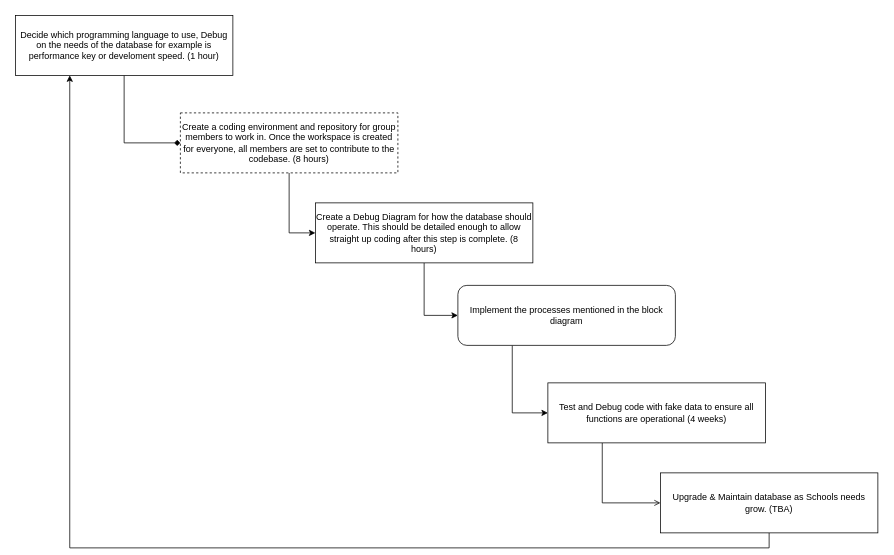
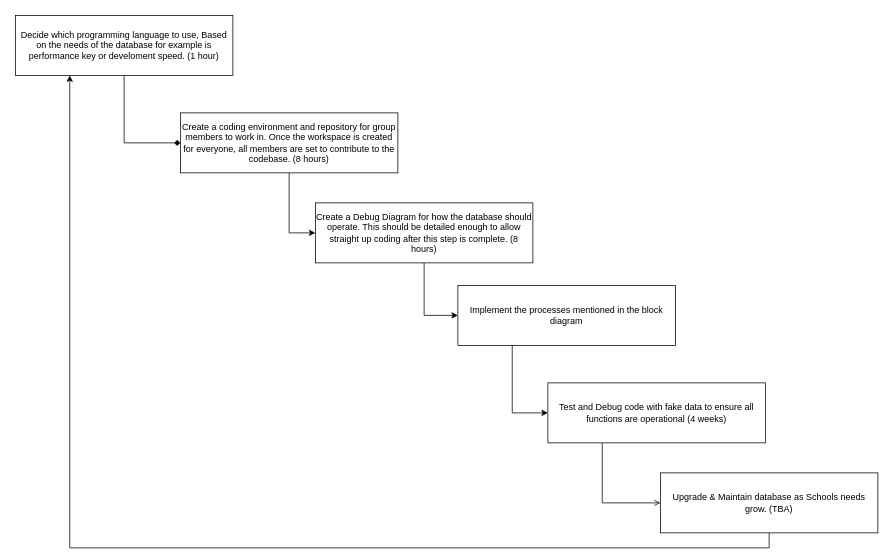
node "Decide which programming language to use, Debug on the needs of the database for example is performance key or develoment speed. (1 hour)": label "Decide which programming language to use, Debug on the needs of the database for example is performance key or develoment speed. (1 hour)" -> "Decide which programming language to use, Based on the needs of the database for example is performance key or develoment speed. (1 hour)"
node "Create a coding environment and repository for group members to work in. Once the workspace is created for everyone, all members are set to contribute to the codebase. (8 hours)": style dashed -> solid
node "Implement the processes mentioned in the block diagram": shape rounded rectangle -> rectangle
